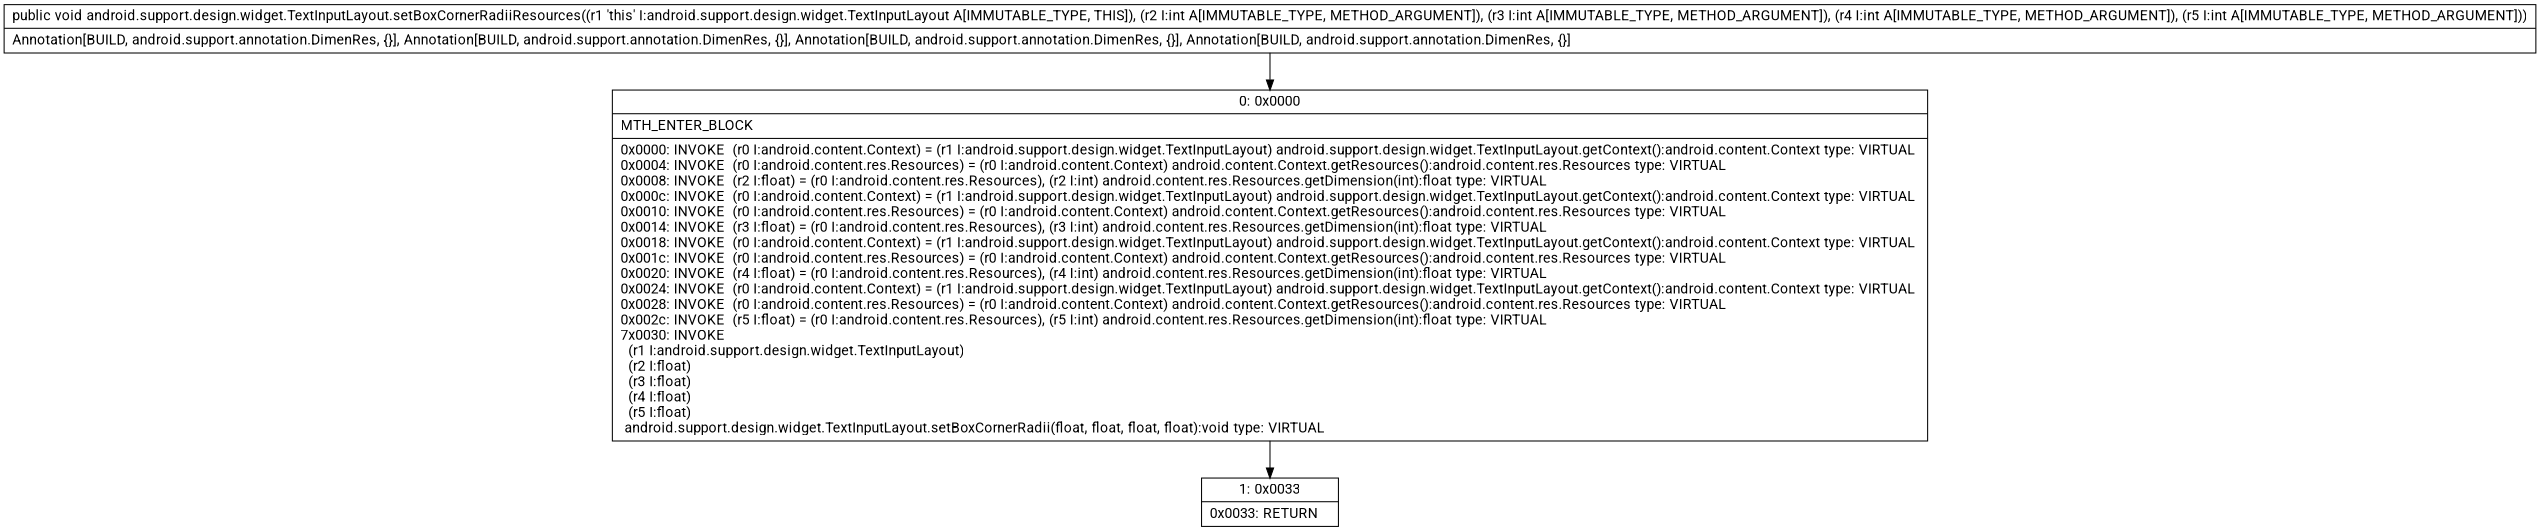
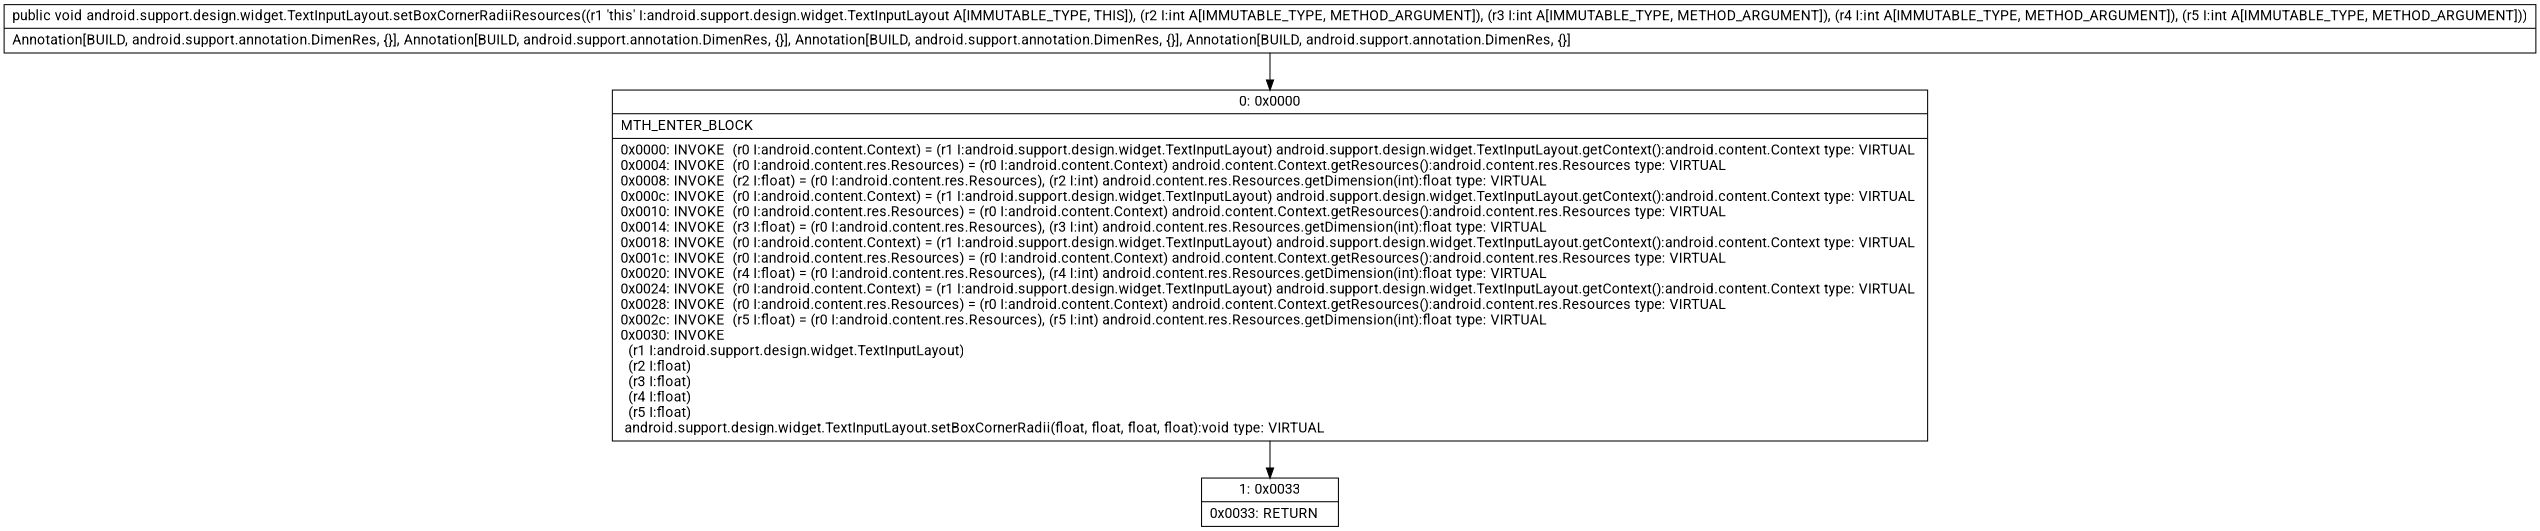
node "0: 0x0000": text "7x0030: INVOKE" -> "0x0030: INVOKE"
